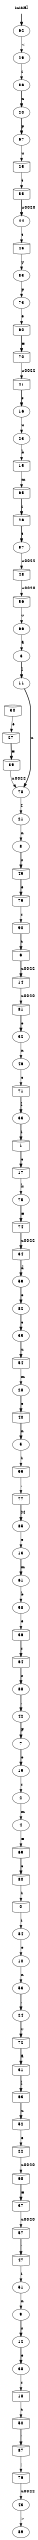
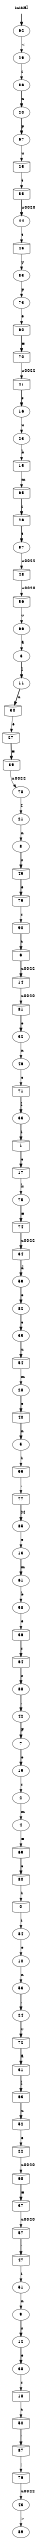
edge "11" -> "78": now "11" -> "30"
